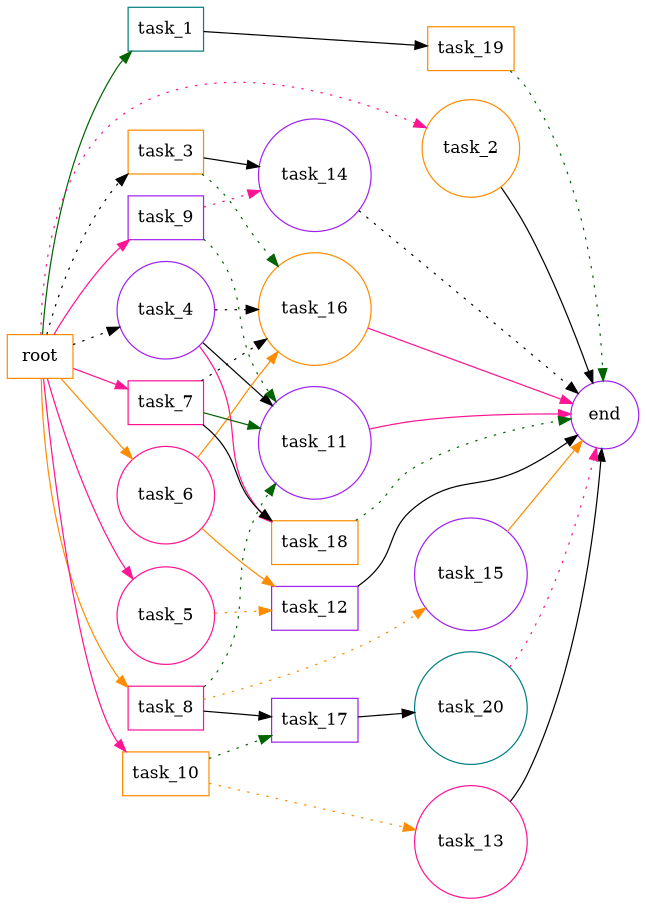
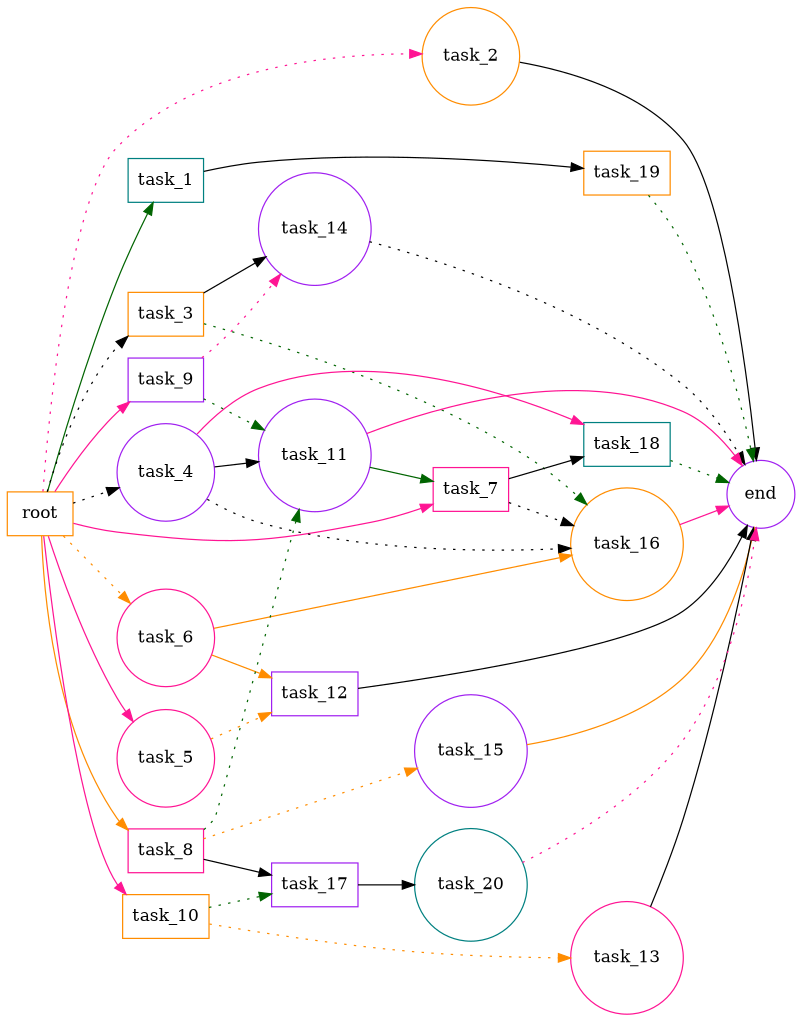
edge "root" -> "task_6": style solid -> dotted
edge "task_7" -> "task_11": reversed
node "task_18": color darkorange -> teal
